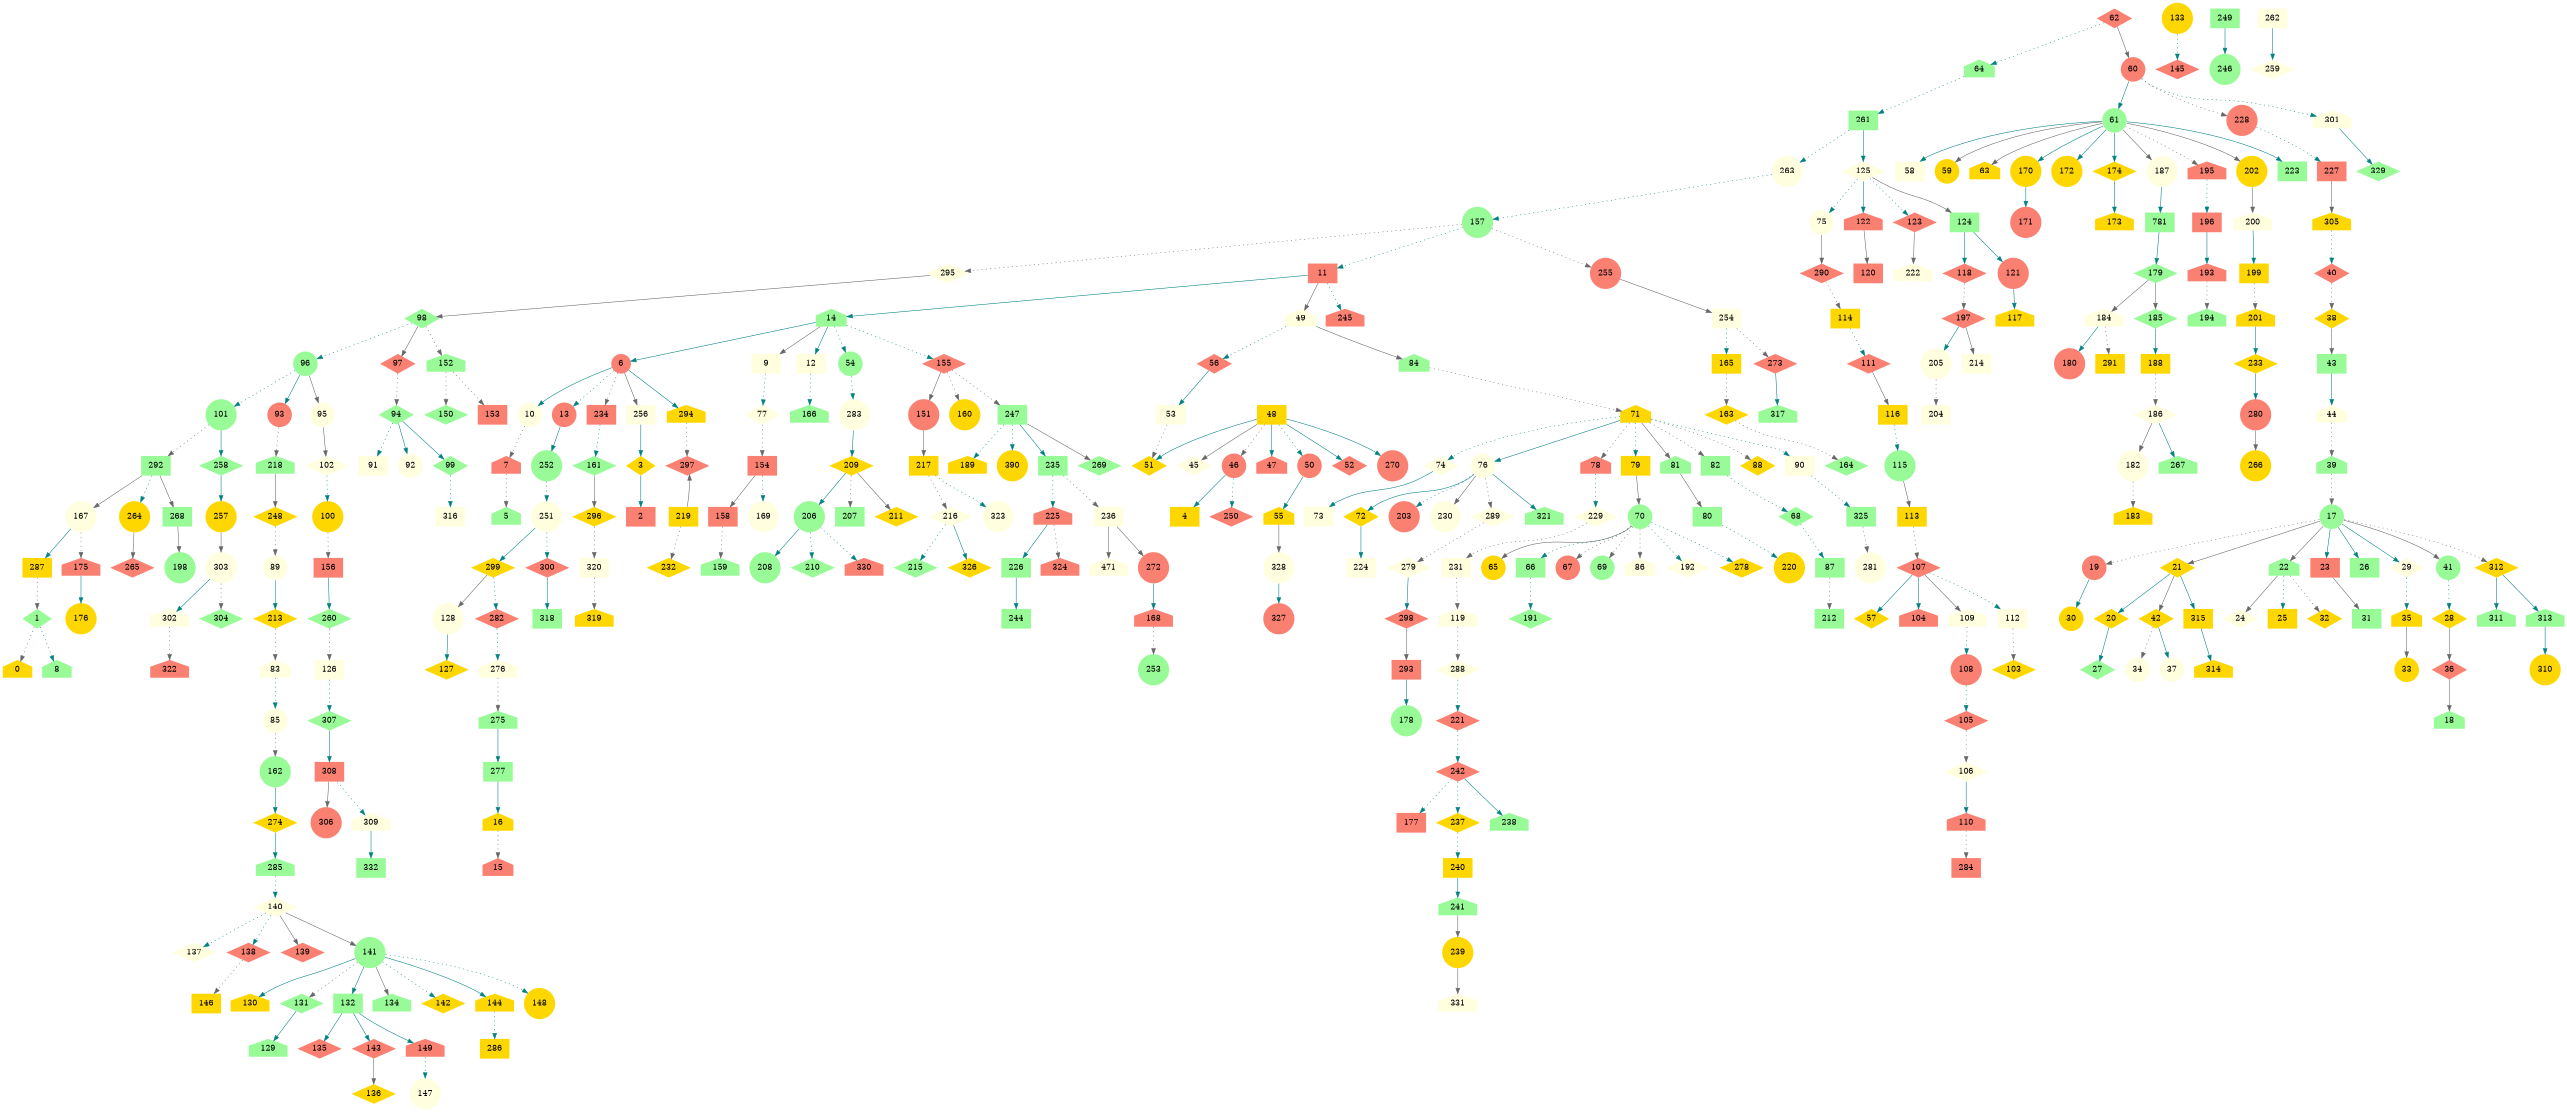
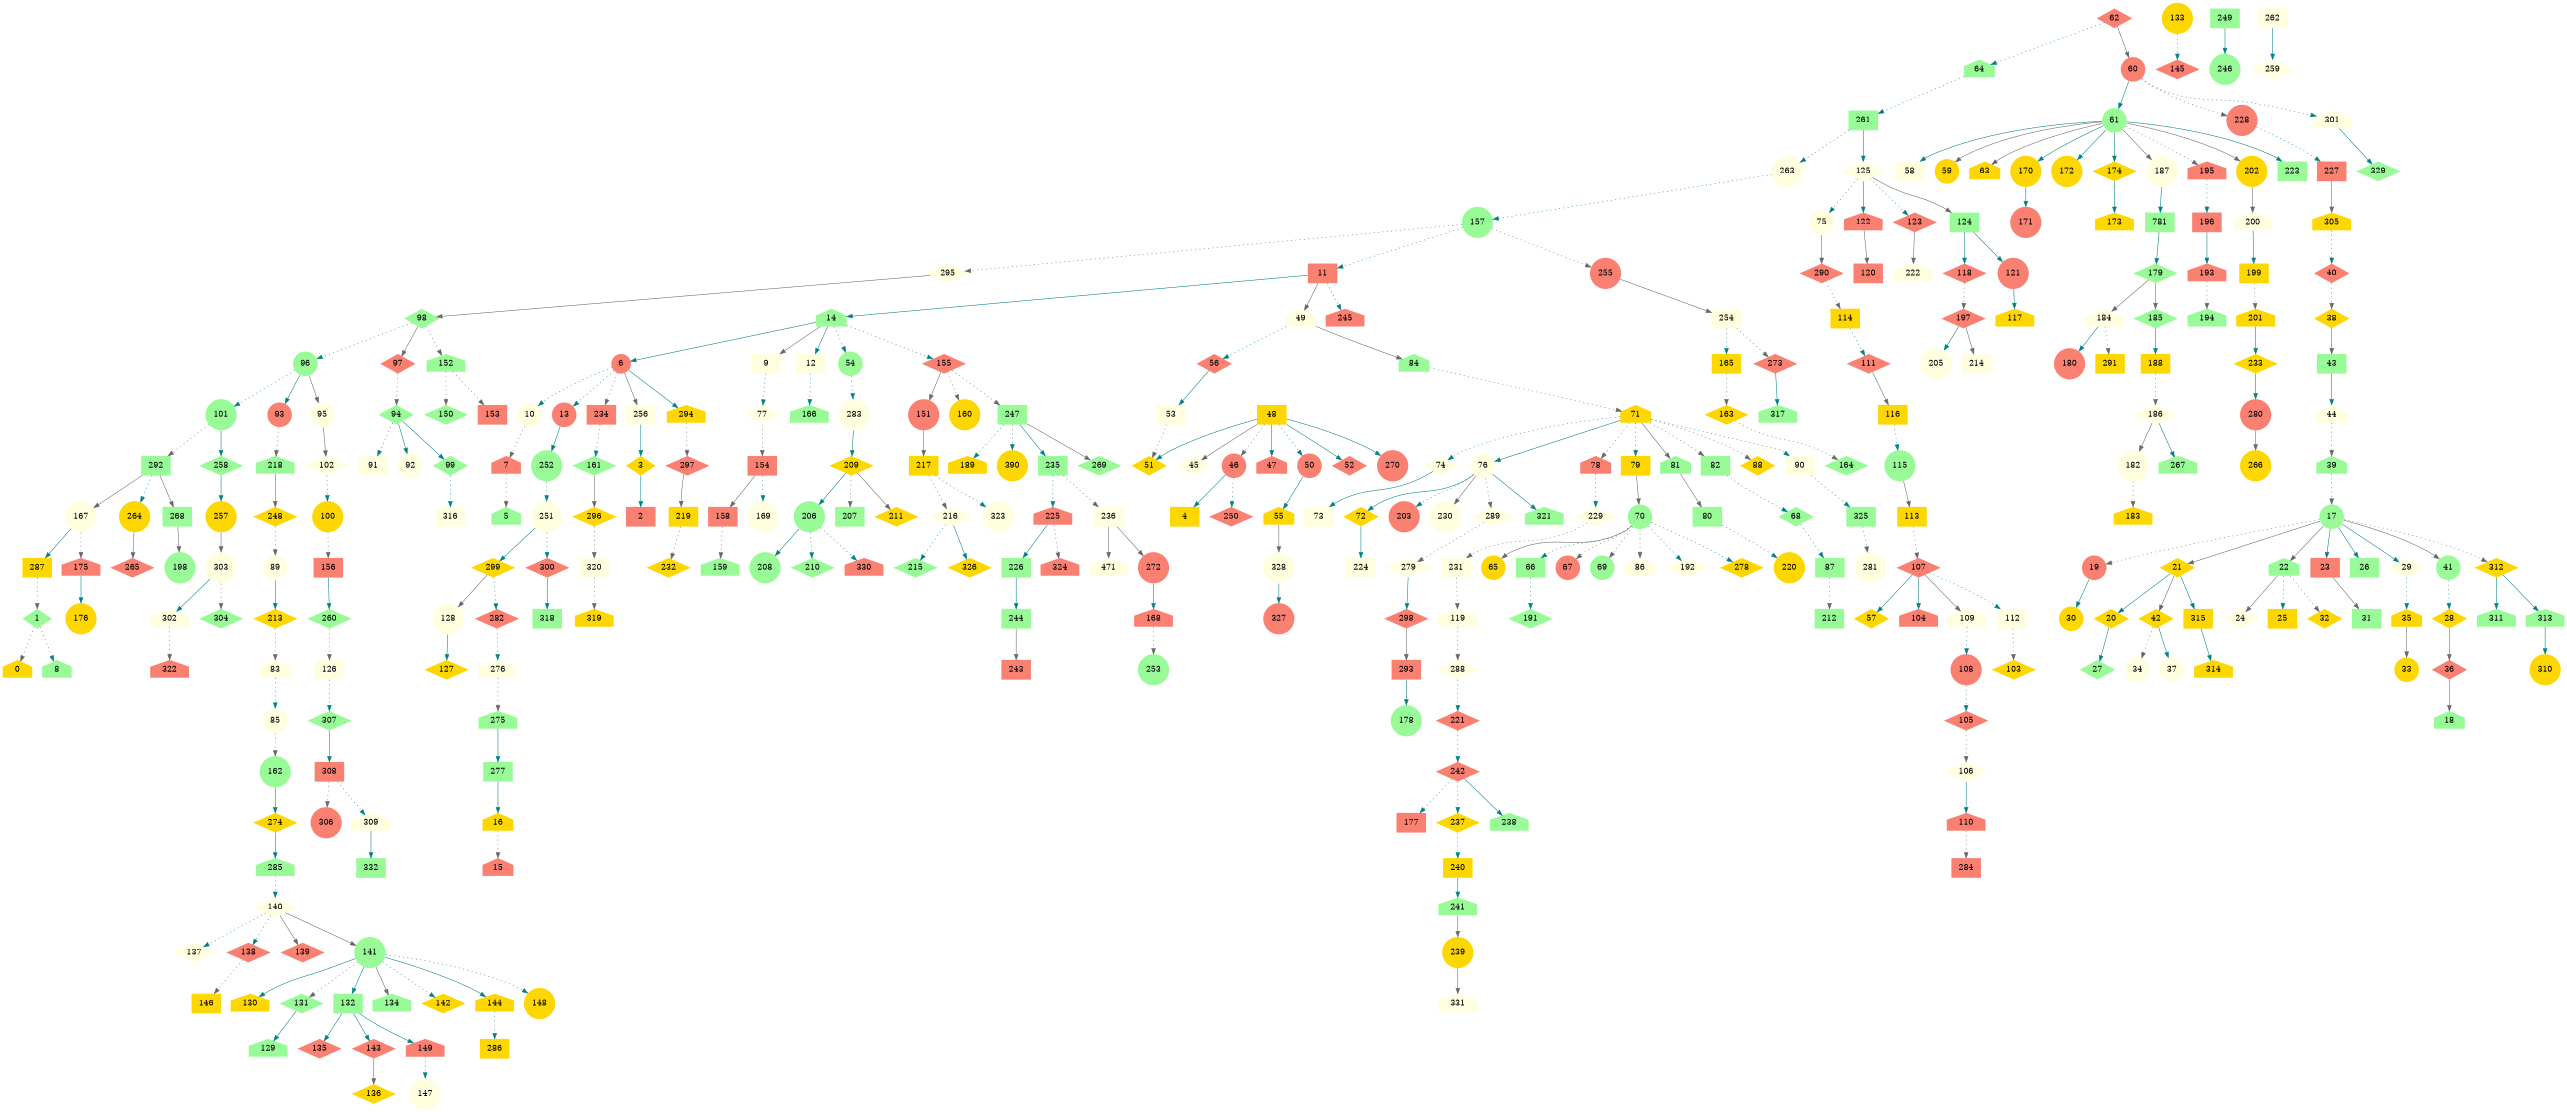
edge "6" -> "10": style solid -> dotted
node "204": removed
edge "219" -> "297": reversed
node "243": added
edge "308" -> "306": style solid -> dotted
